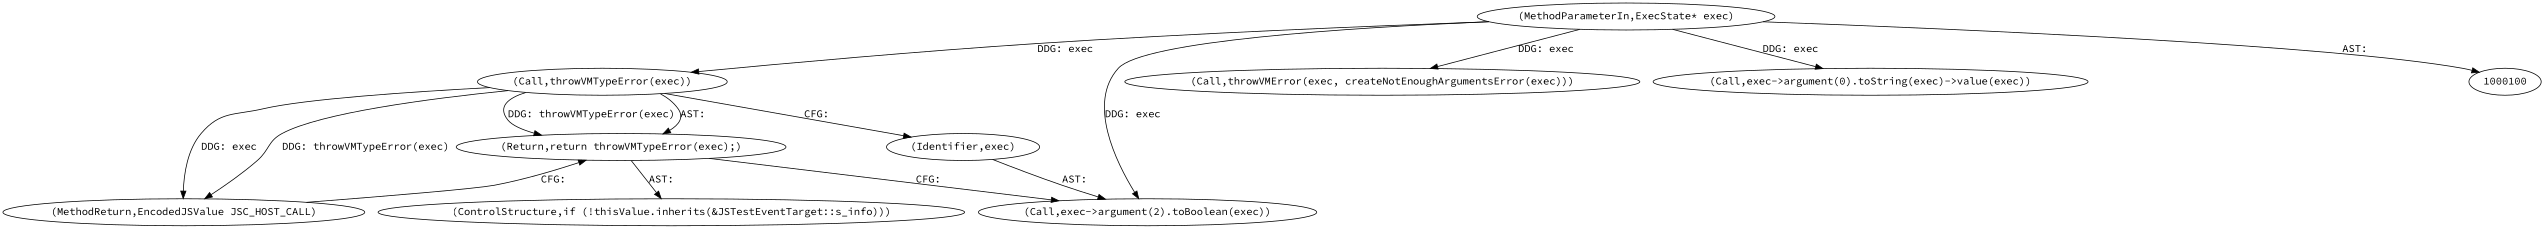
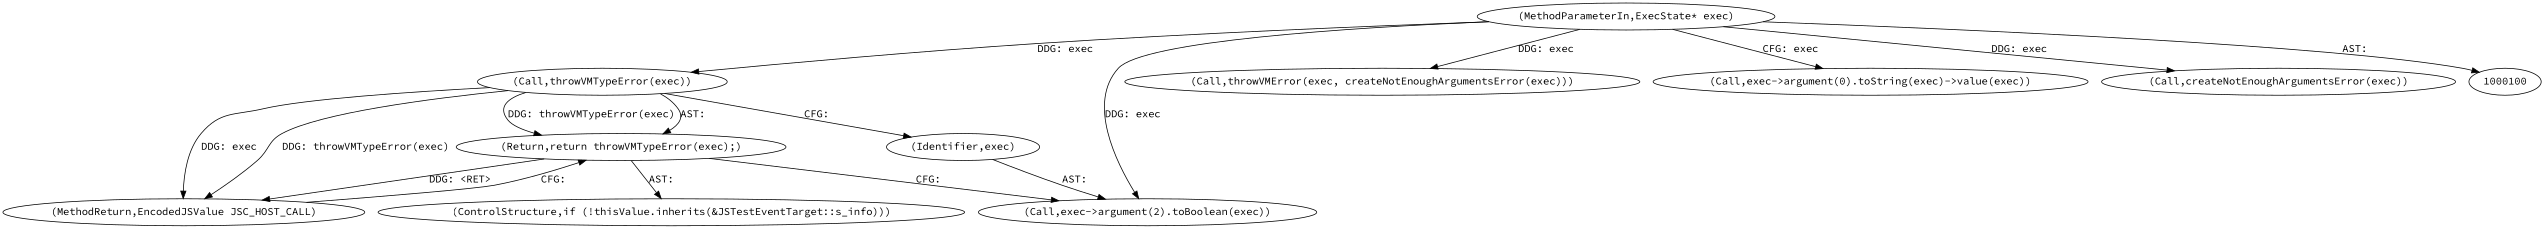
edge "(MethodParameterIn,ExecState* exec)" -> "(Call,exec->argument(0).toString(exec)->value(exec))": label "DDG: exec" -> "CFG: exec"
node "(Call,createNotEnoughArgumentsError(exec))": added
edge "(Return,return throwVMTypeError(exec);)" -> "(MethodReturn,EncodedJSValue JSC_HOST_CALL)": added, label "DDG: <RET>"
